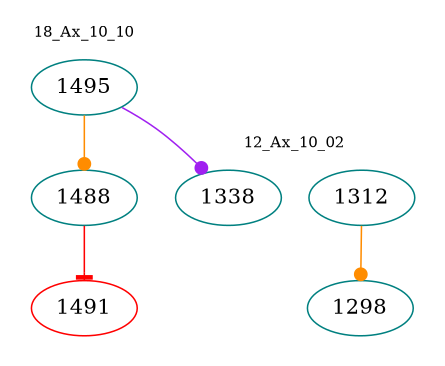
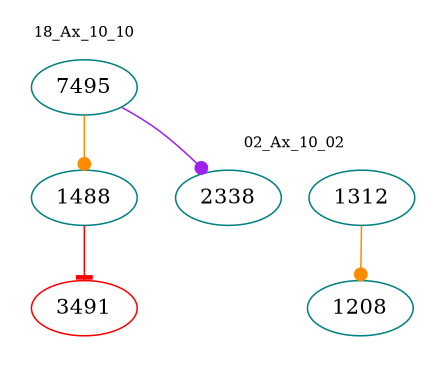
node "1495": label "1495" -> "7495"
cluster "12_Ax_10_02": label "12_Ax_10_02" -> "02_Ax_10_02"
node "1338": label "1338" -> "2338"
node "1491": label "1491" -> "3491"
node "1298": label "1298" -> "1208"
